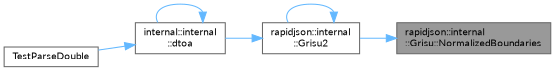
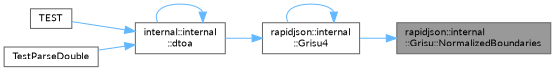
node "TEST": added
node "rapidjson::internal ::Grisu2": label "rapidjson::internal ::Grisu2" -> "rapidjson::internal ::Grisu4"
